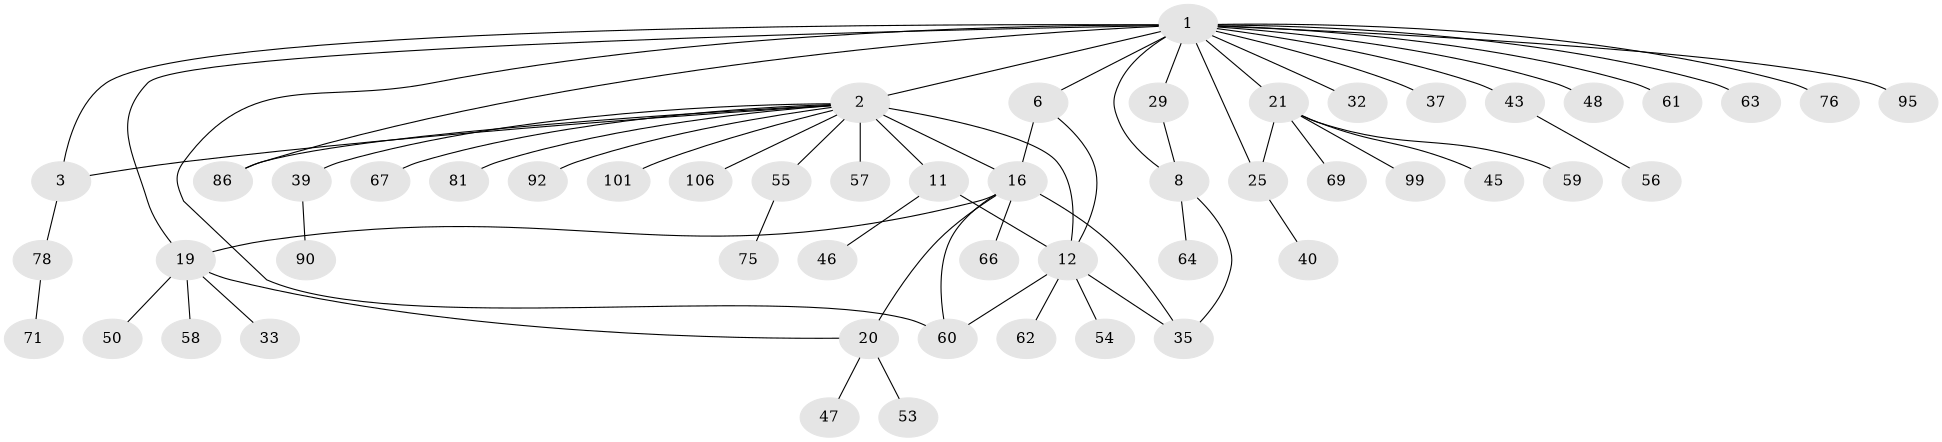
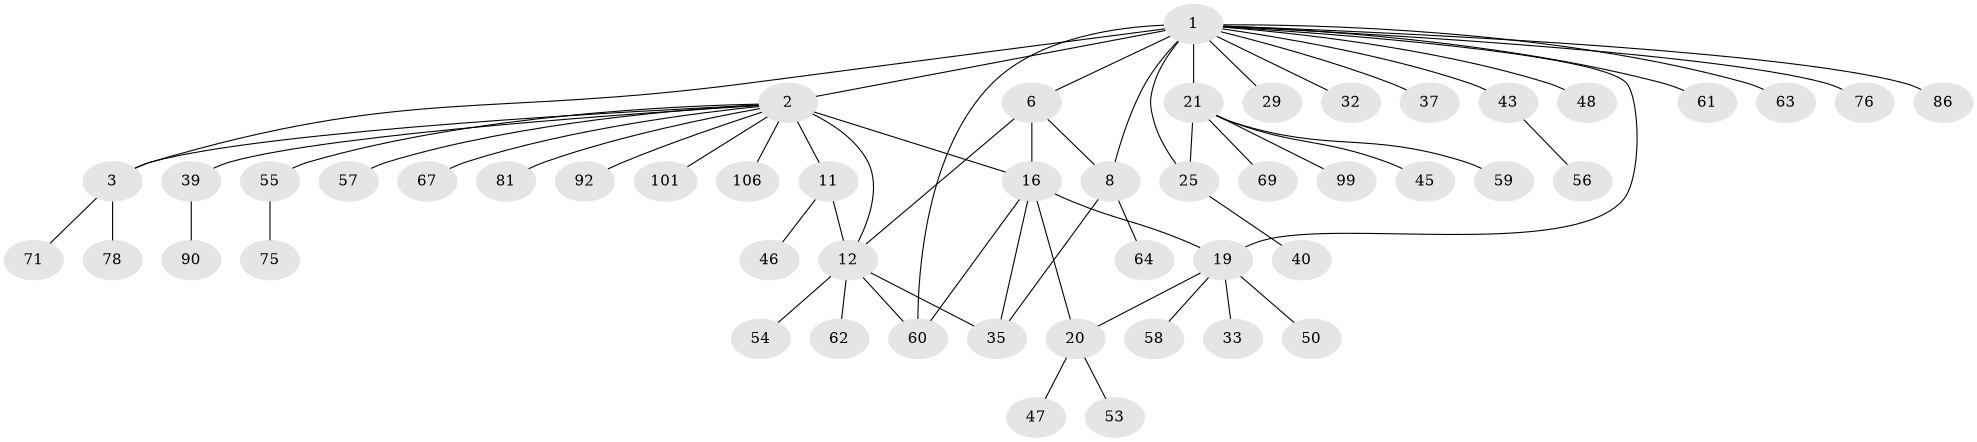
node "95": removed
edge "2" -- "86": removed
edge "29" -- "8": now "6" -- "8"
node "66": removed
edge "78" -- "71": now "3" -- "71"
